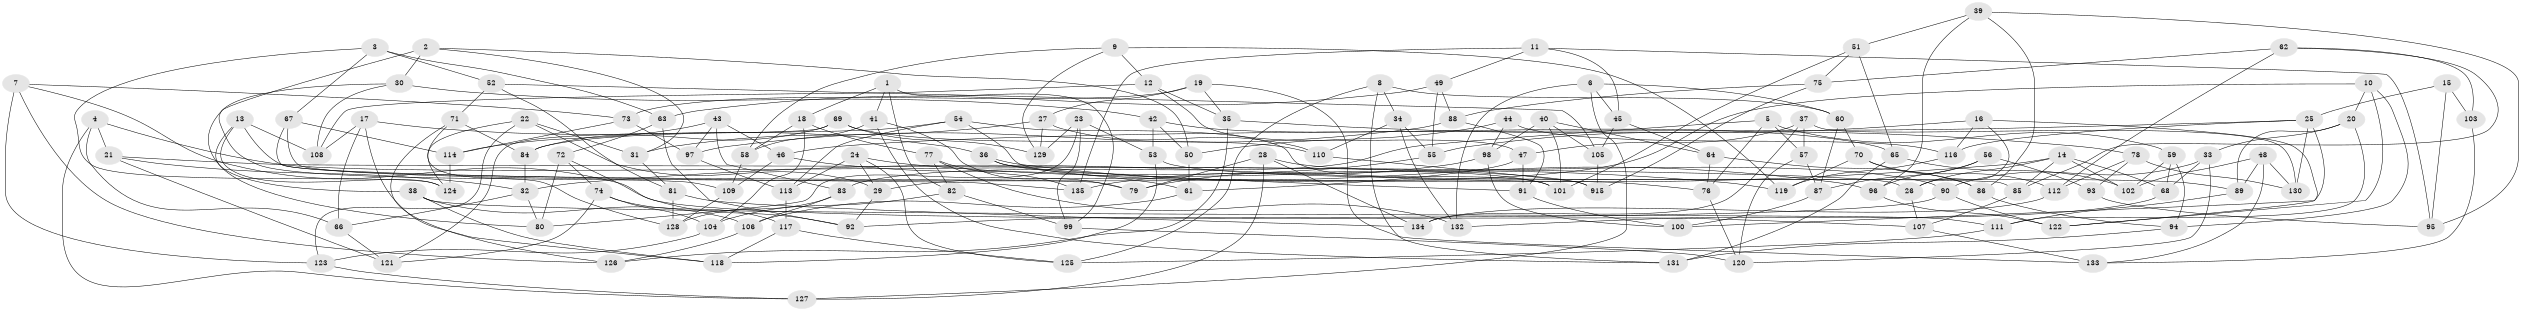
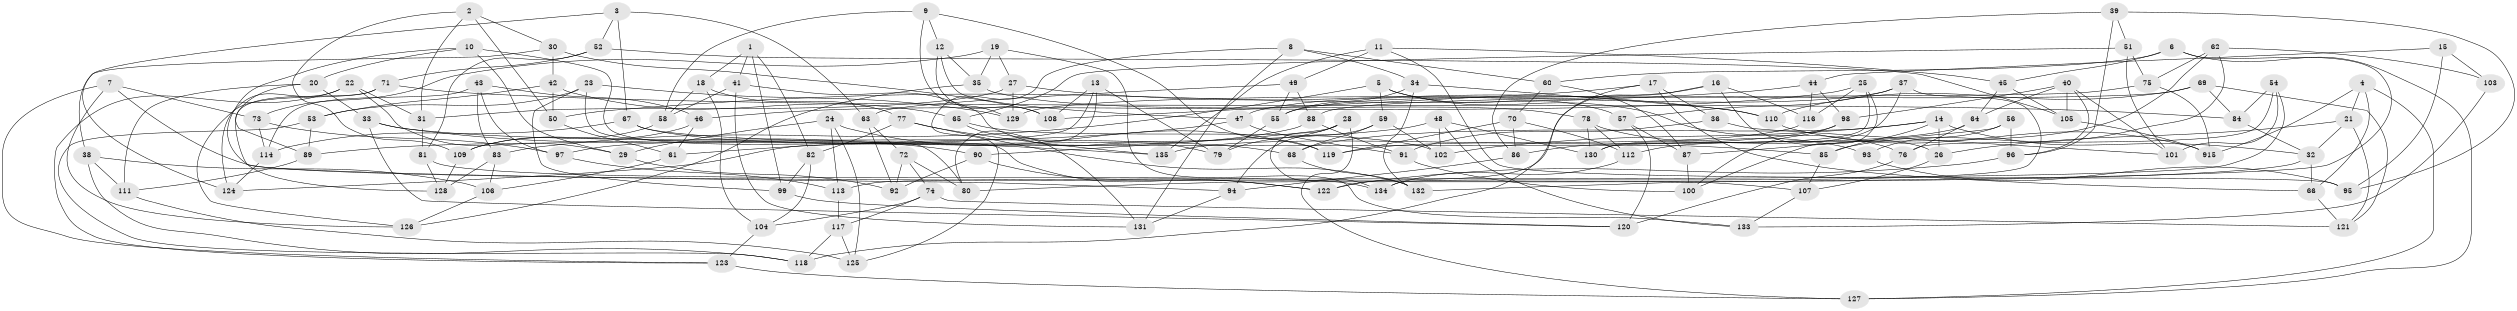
edge "15" -- "25": now "15" -- "44"
edge "36" -- "96": now "40" -- "96"
